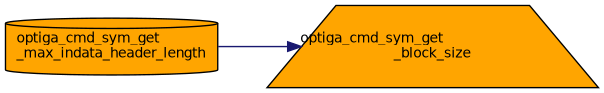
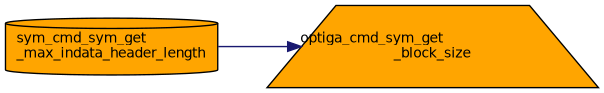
node "optiga_cmd_sym_get _max_indata_header_length": label "optiga_cmd_sym_get _max_indata_header_length" -> "sym_cmd_sym_get _max_indata_header_length"
